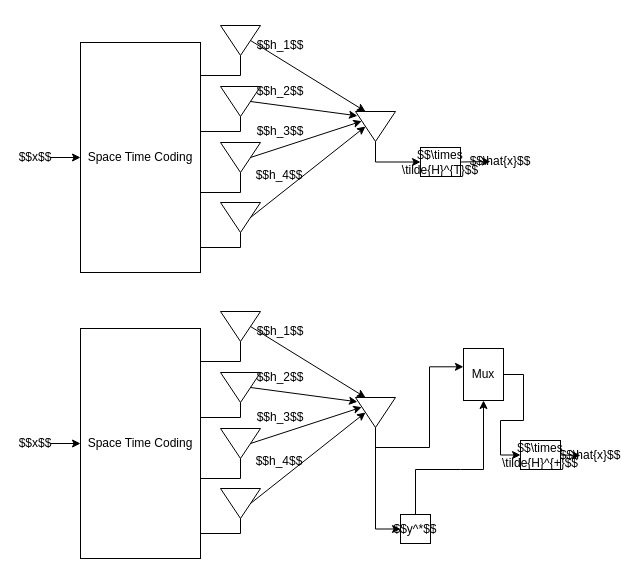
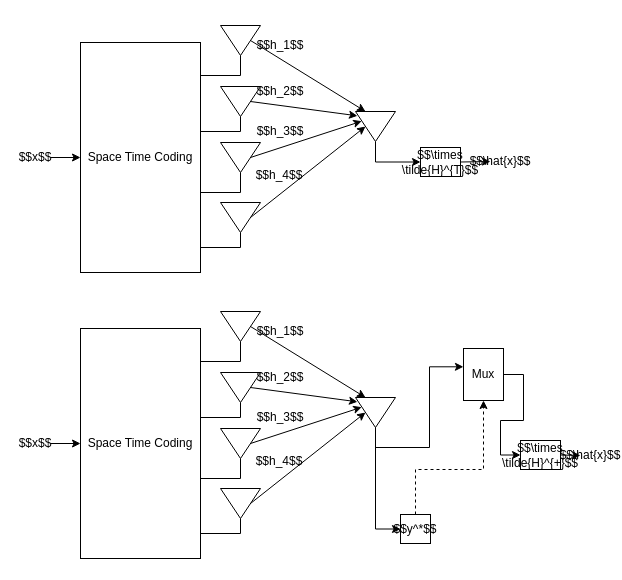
edge "$$y^*$$" -> "Mux": style solid -> dashed
